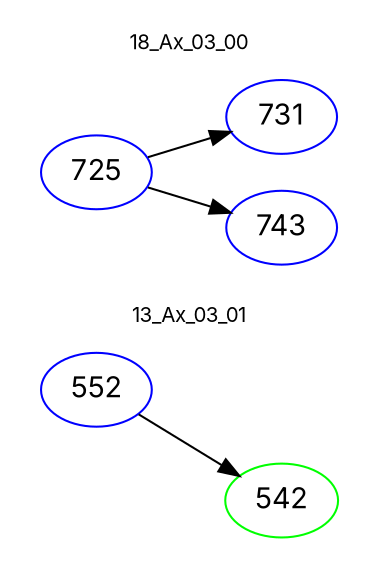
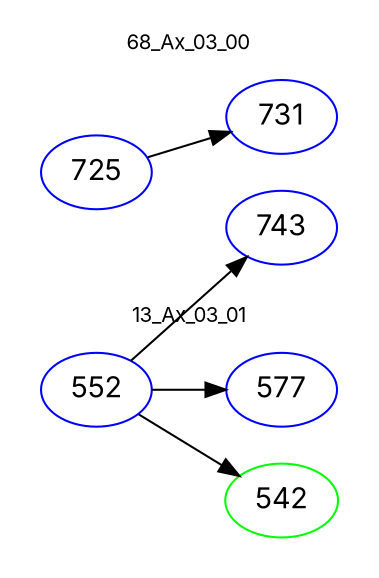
cluster "18_Ax_03_00": label "18_Ax_03_00" -> "68_Ax_03_00"
edge "725" -> "743": now "552" -> "743"
node "577": added
